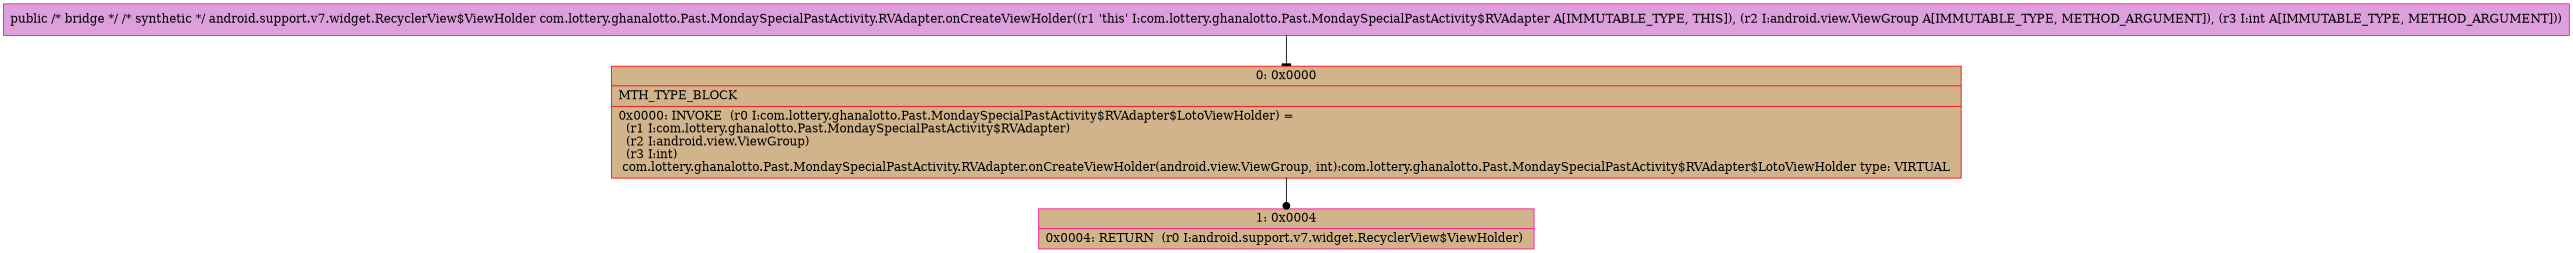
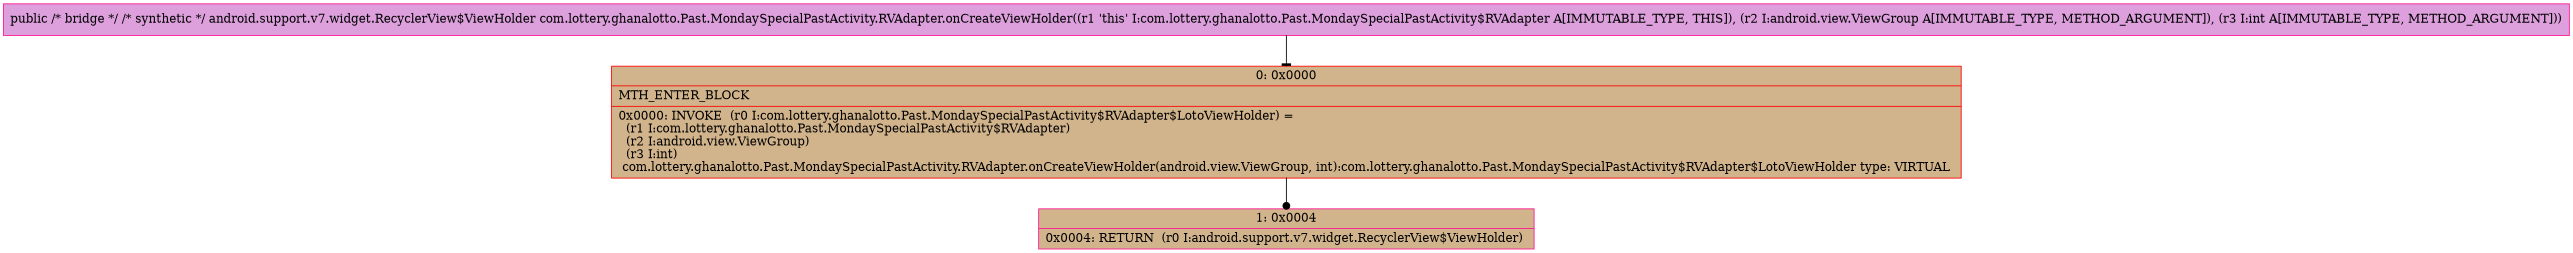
node "0: 0x0000": text "MTH_TYPE_BLOCK" -> "MTH_ENTER_BLOCK"
